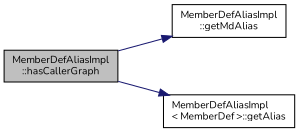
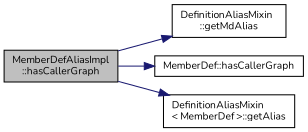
node "MemberDefAliasImpl ::getMdAlias": label "MemberDefAliasImpl ::getMdAlias" -> "DefinitionAliasMixin ::getMdAlias"
node "MemberDef::hasCallerGraph": added
node "MemberDefAliasImpl < MemberDef >::getAlias": label "MemberDefAliasImpl < MemberDef >::getAlias" -> "DefinitionAliasMixin < MemberDef >::getAlias"
